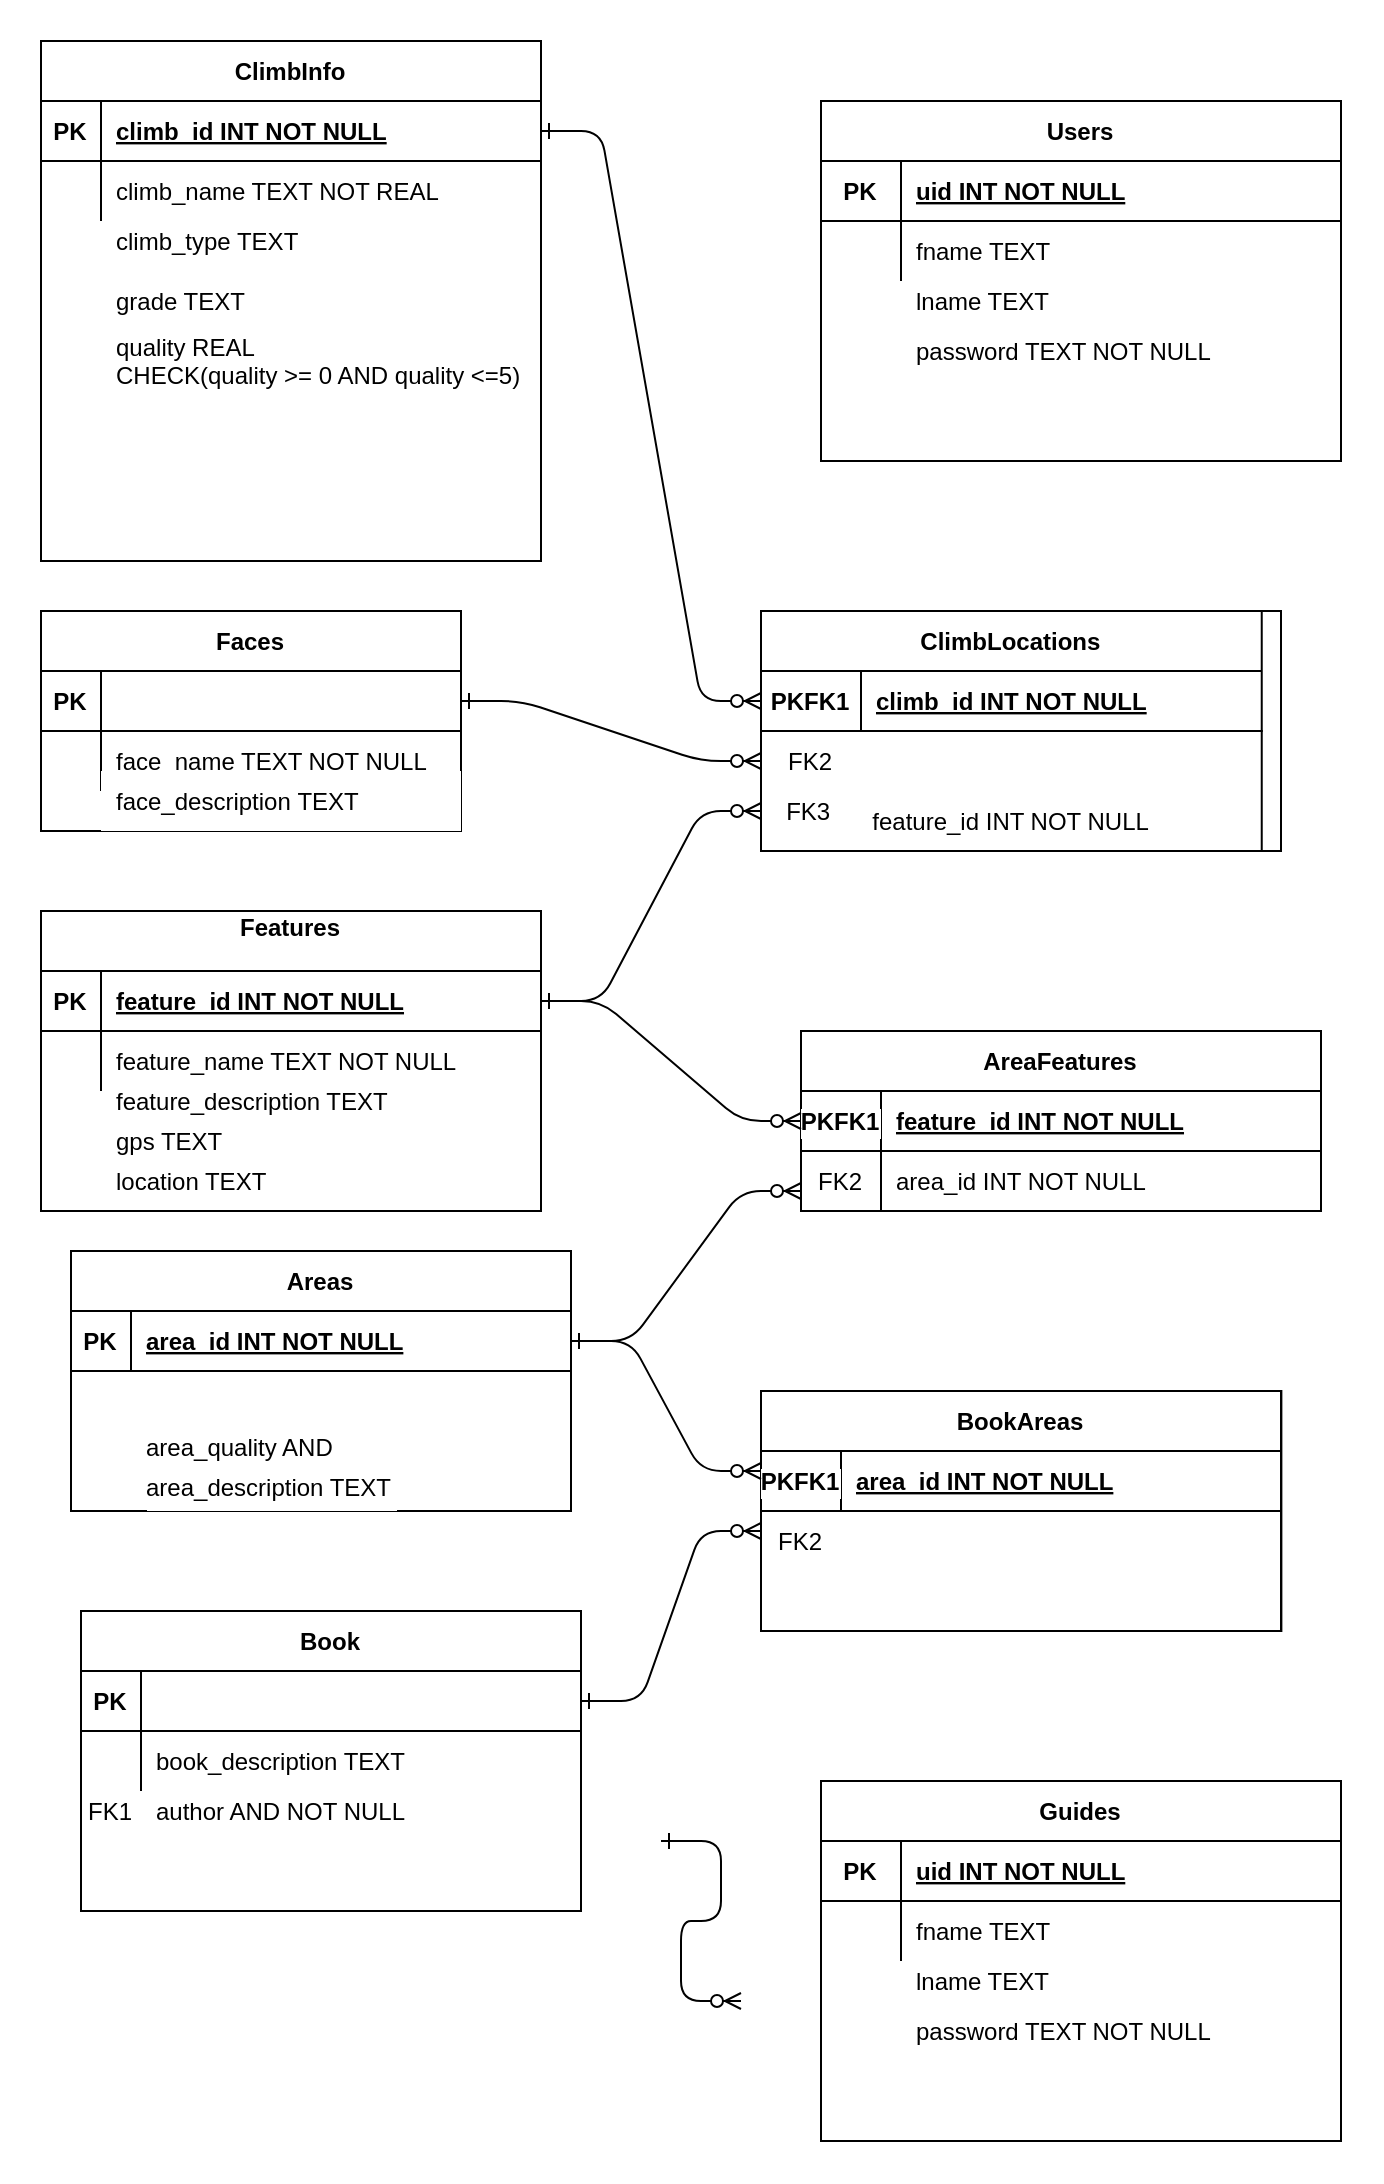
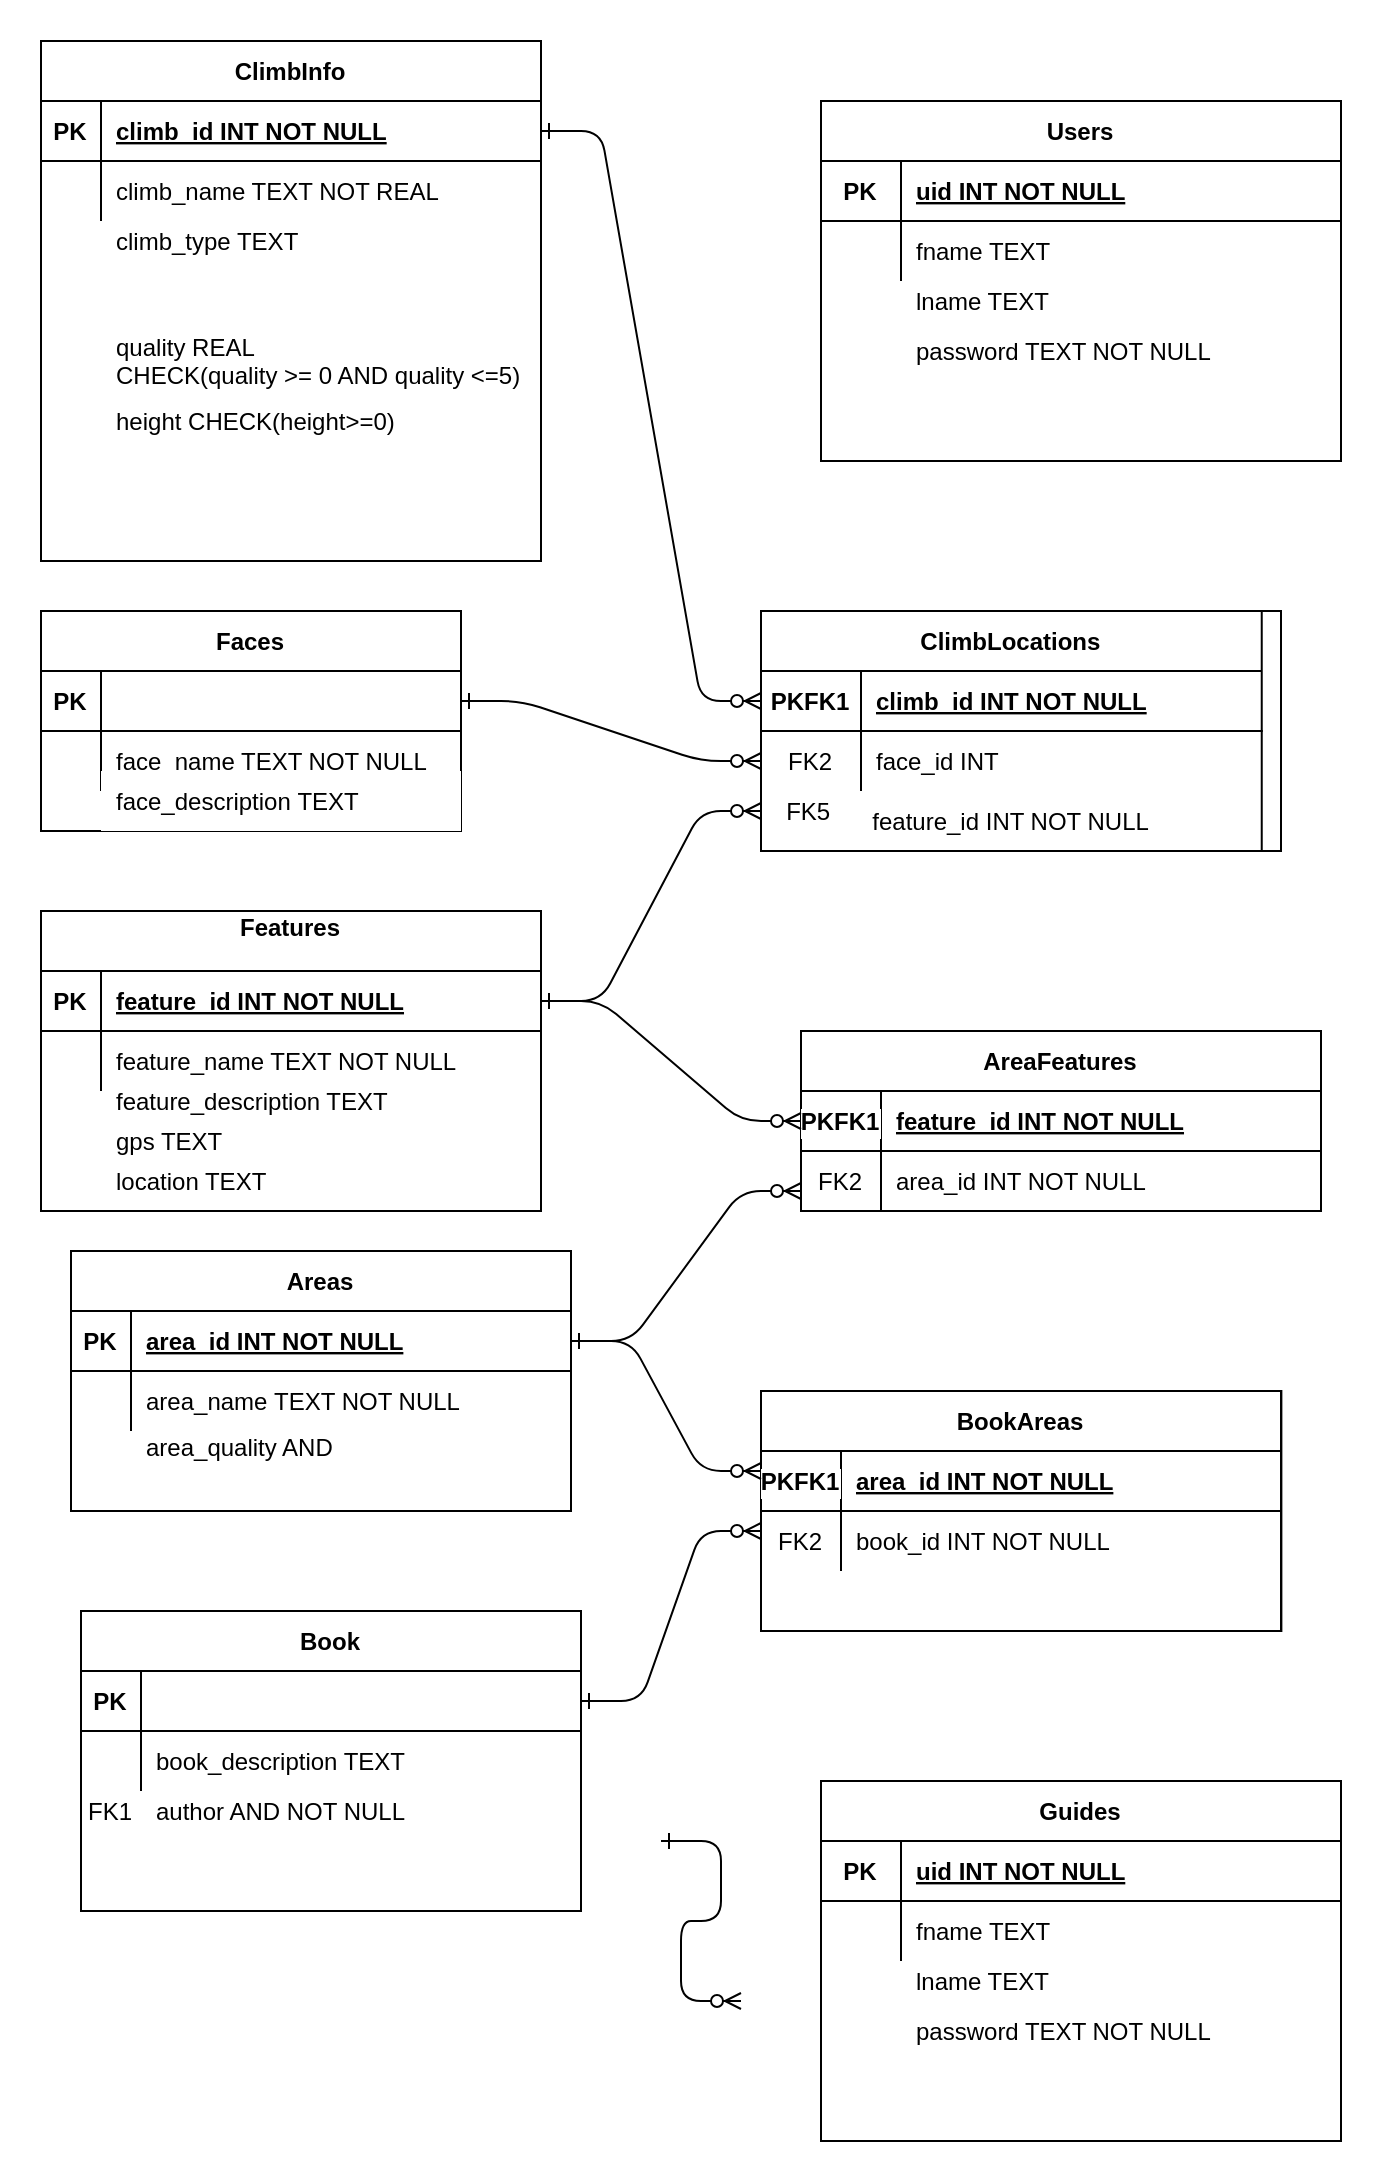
node "grade TEXT": removed
node "height CHECK(height>=0)": added
node "face_id INT": added
node "FK3": label "FK3" -> "FK5"
node "area_name TEXT NOT NULL": added
node "area_description TEXT": removed
node "book_id INT NOT NULL": added
